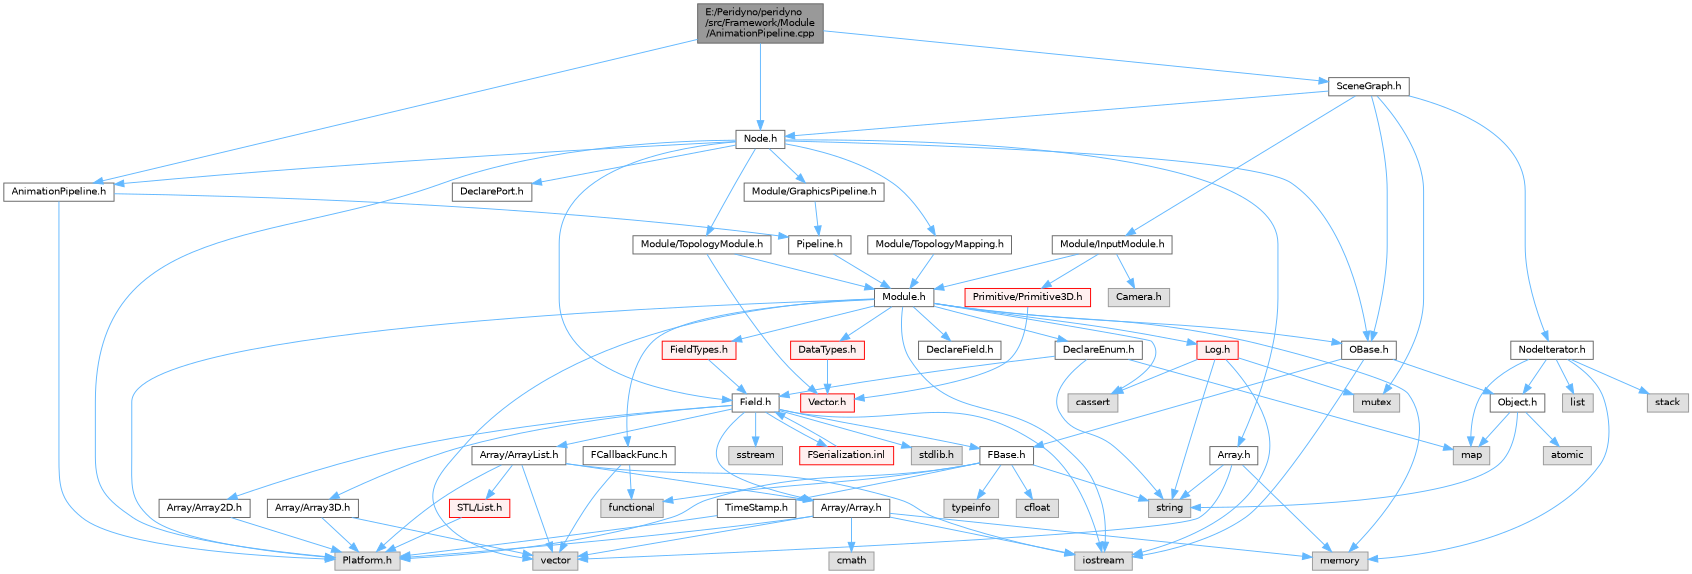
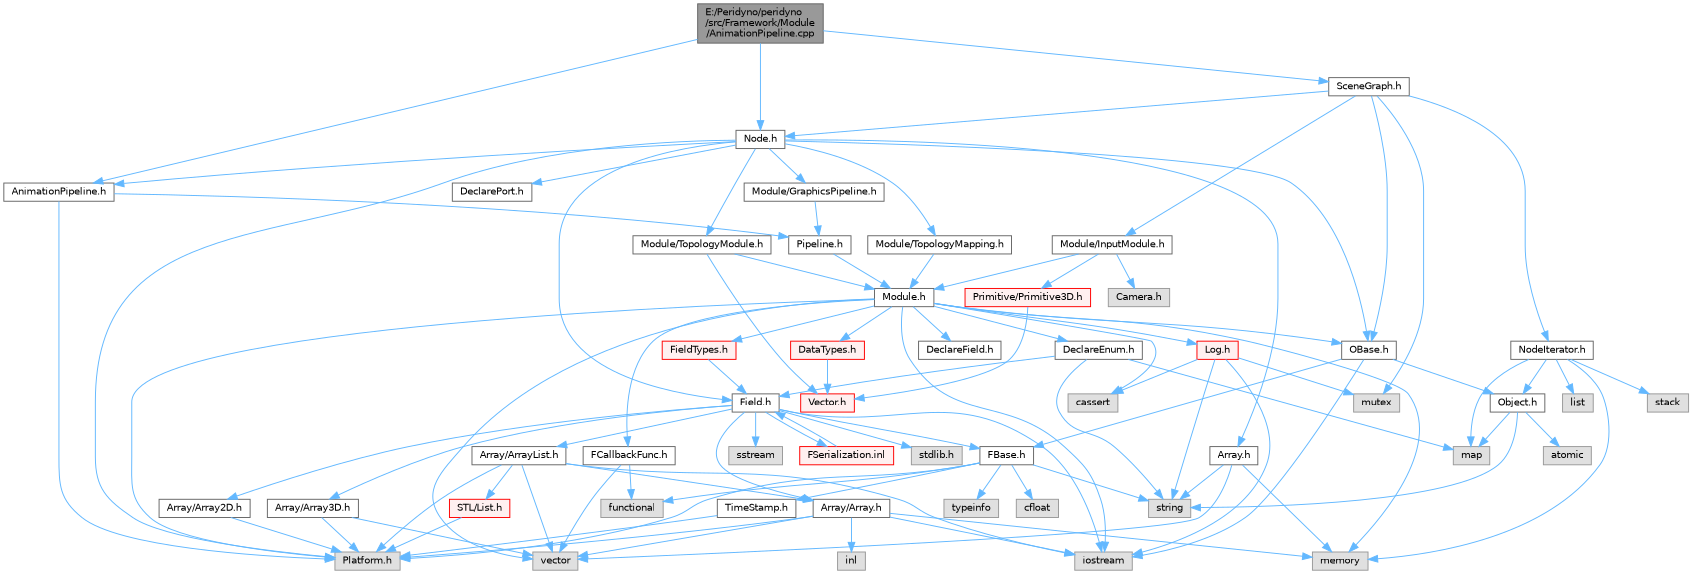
node "cmath": label "cmath" -> "inl"
